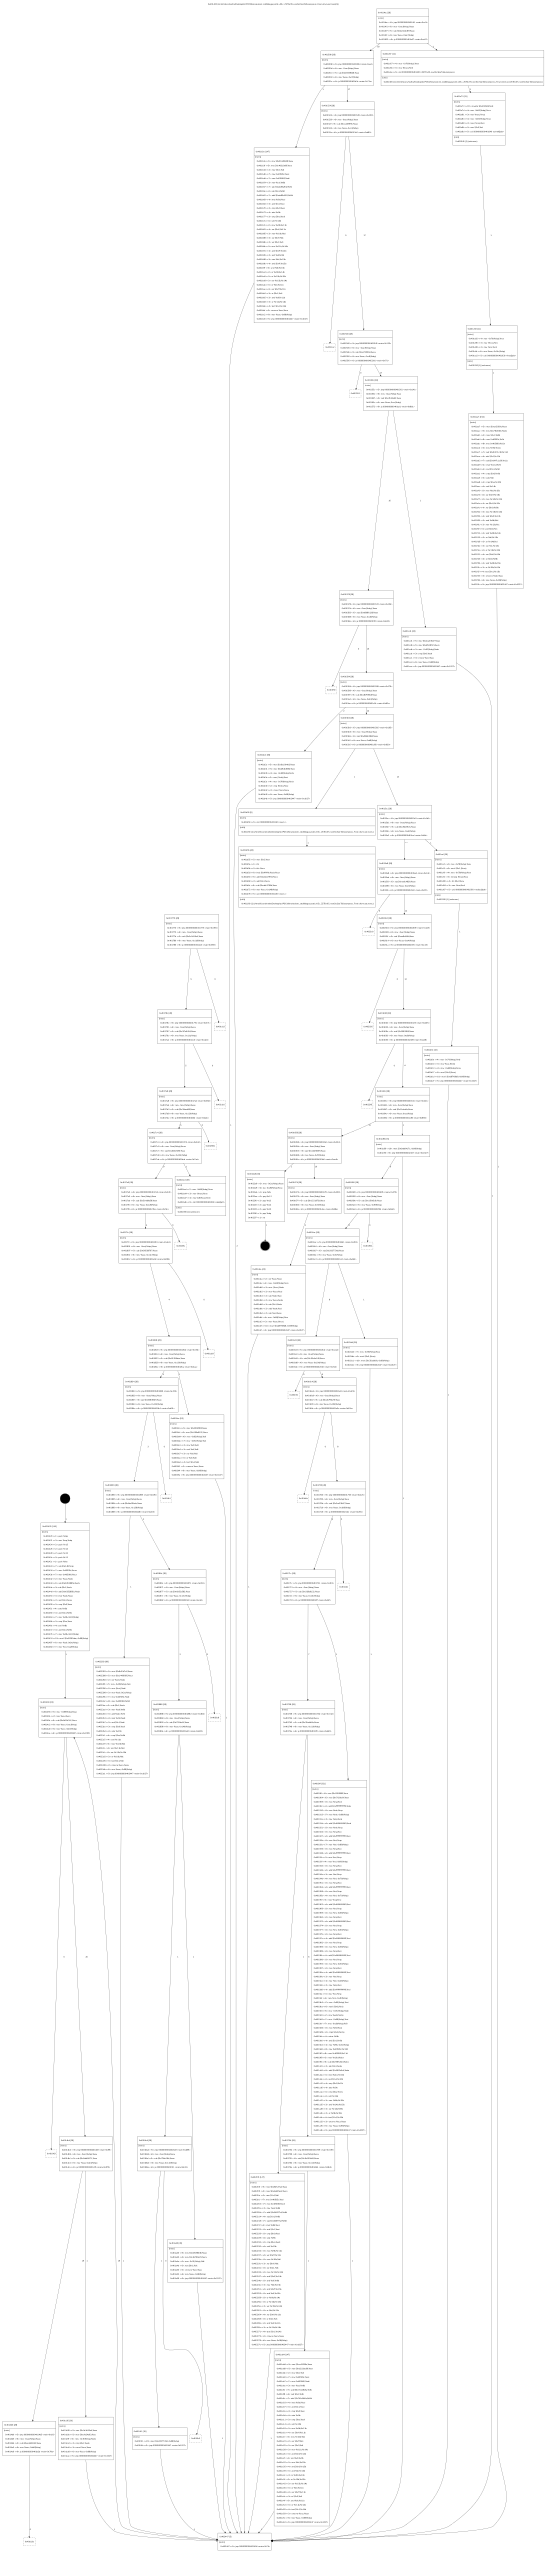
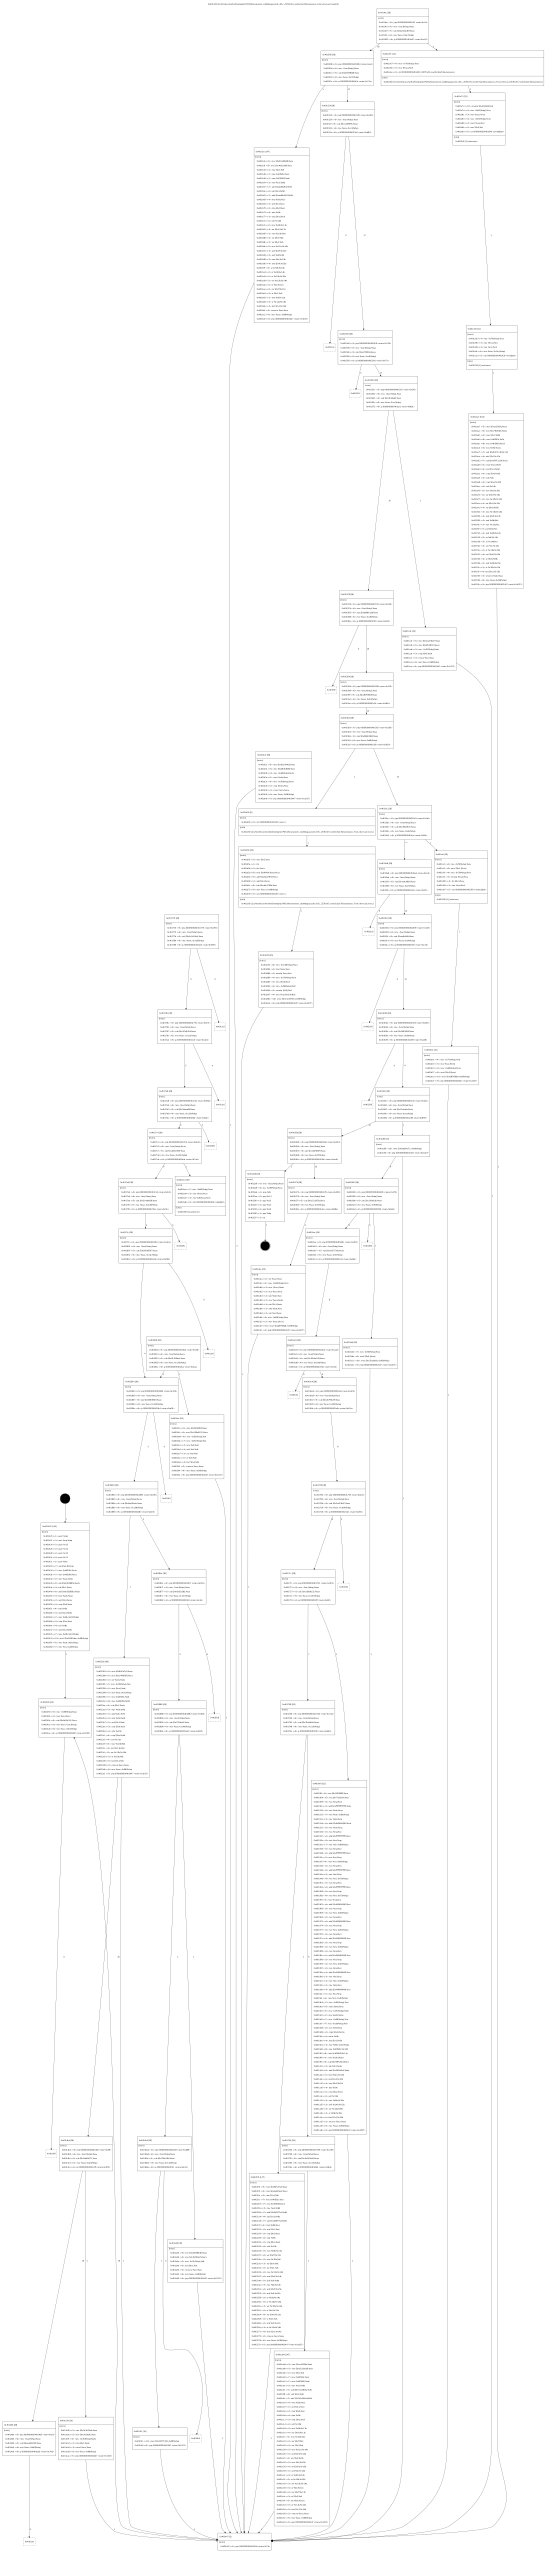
edge "0x401594 [28]" -> "0x401d2c [36]": removed, label "2"
node "0x401d7d [45]": added
edge "0x4017fc [28]" -> "0x401818 [28]": now "0x4017fc [28]" -> "0x401834 [28]"
edge "0x4016ac [28]" -> "0x4021d4 [28]": now "0x401690 [28]" -> "0x4021d4 [28]"
node "0x401a5e": removed
edge "0x401494 [32]" -> "0x4014b4 [28]": now "0x402283 [99]" -> "0x4014b4 [28]"
